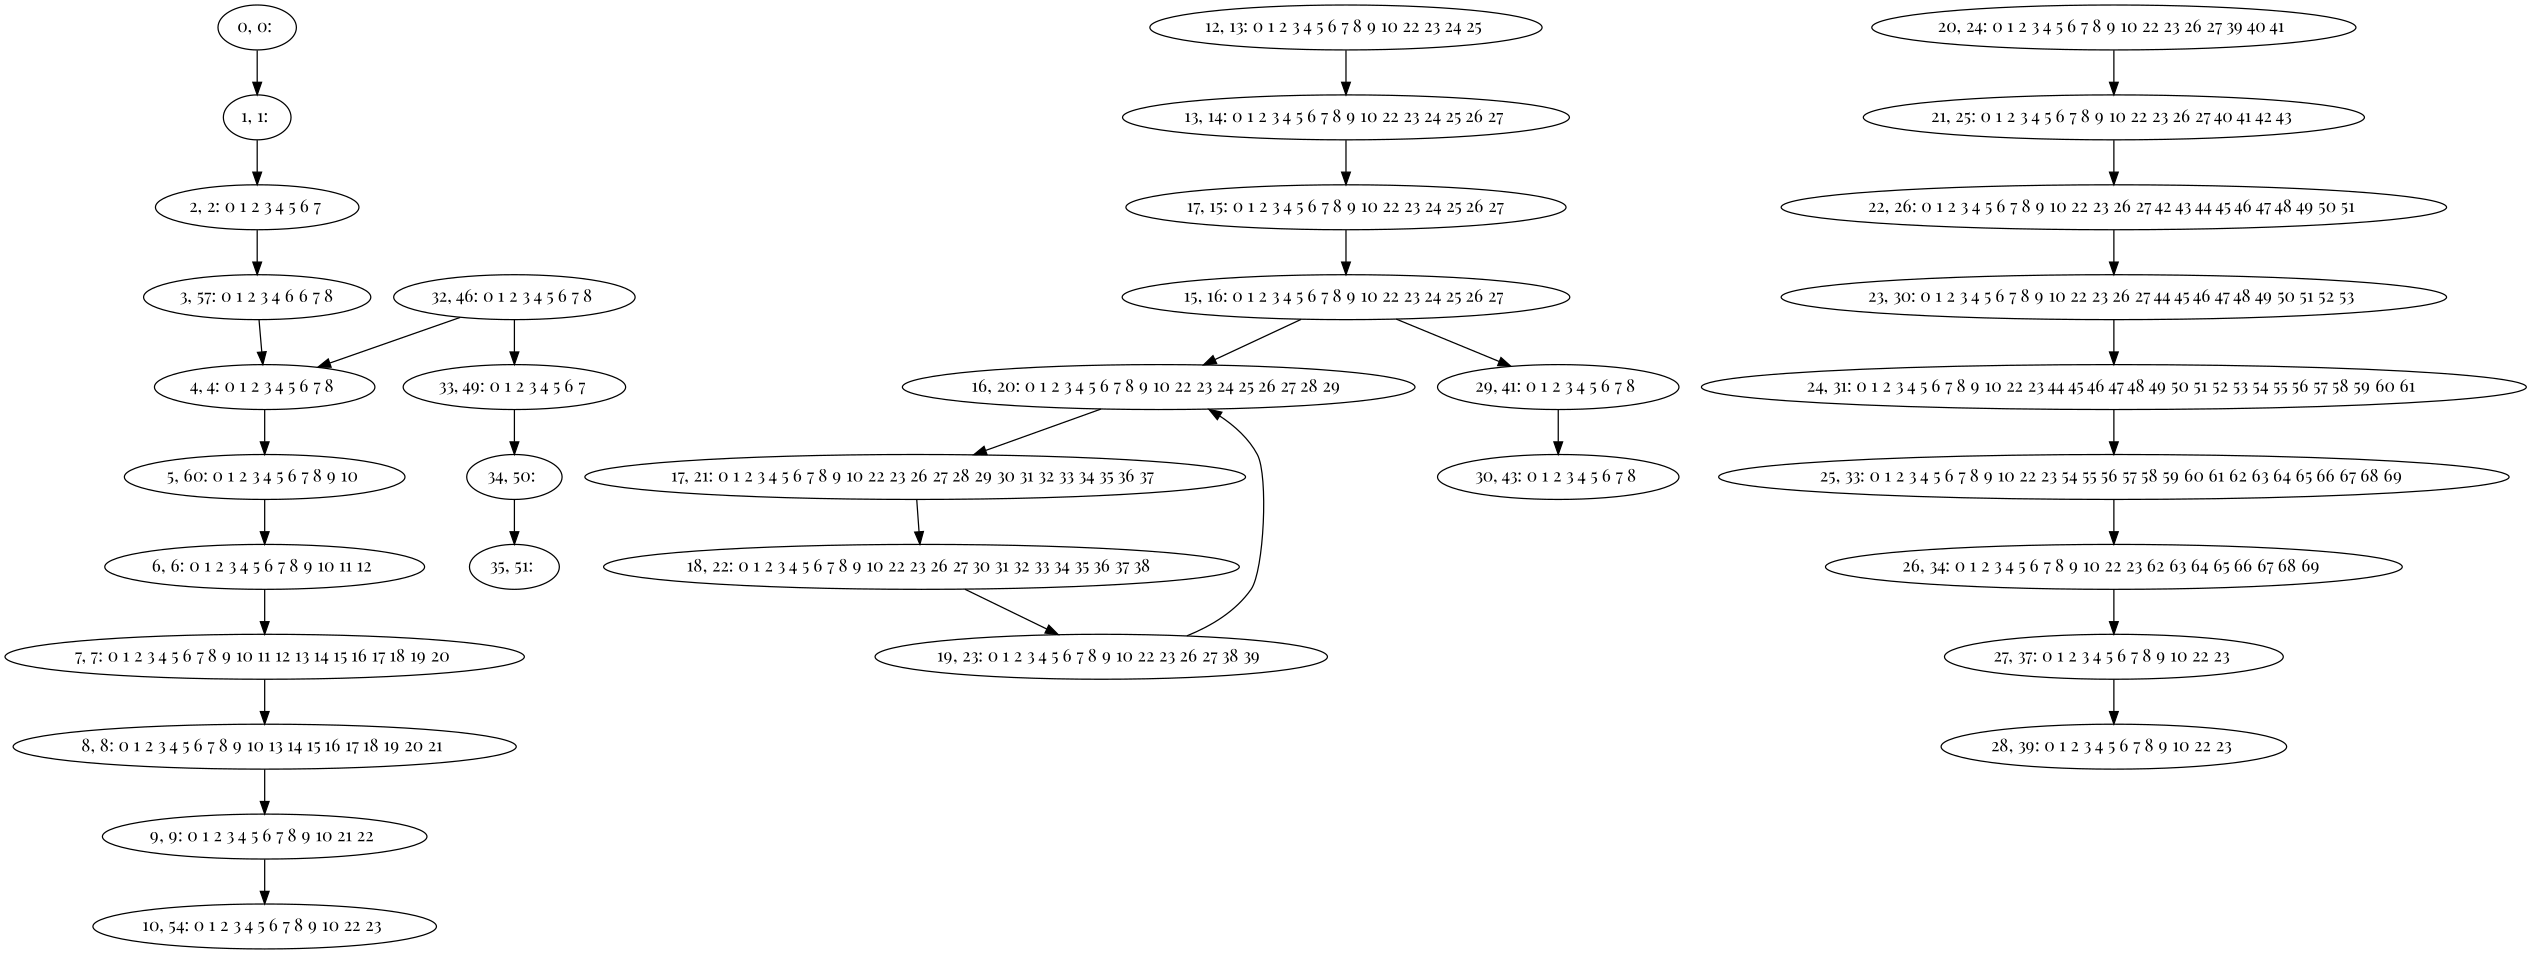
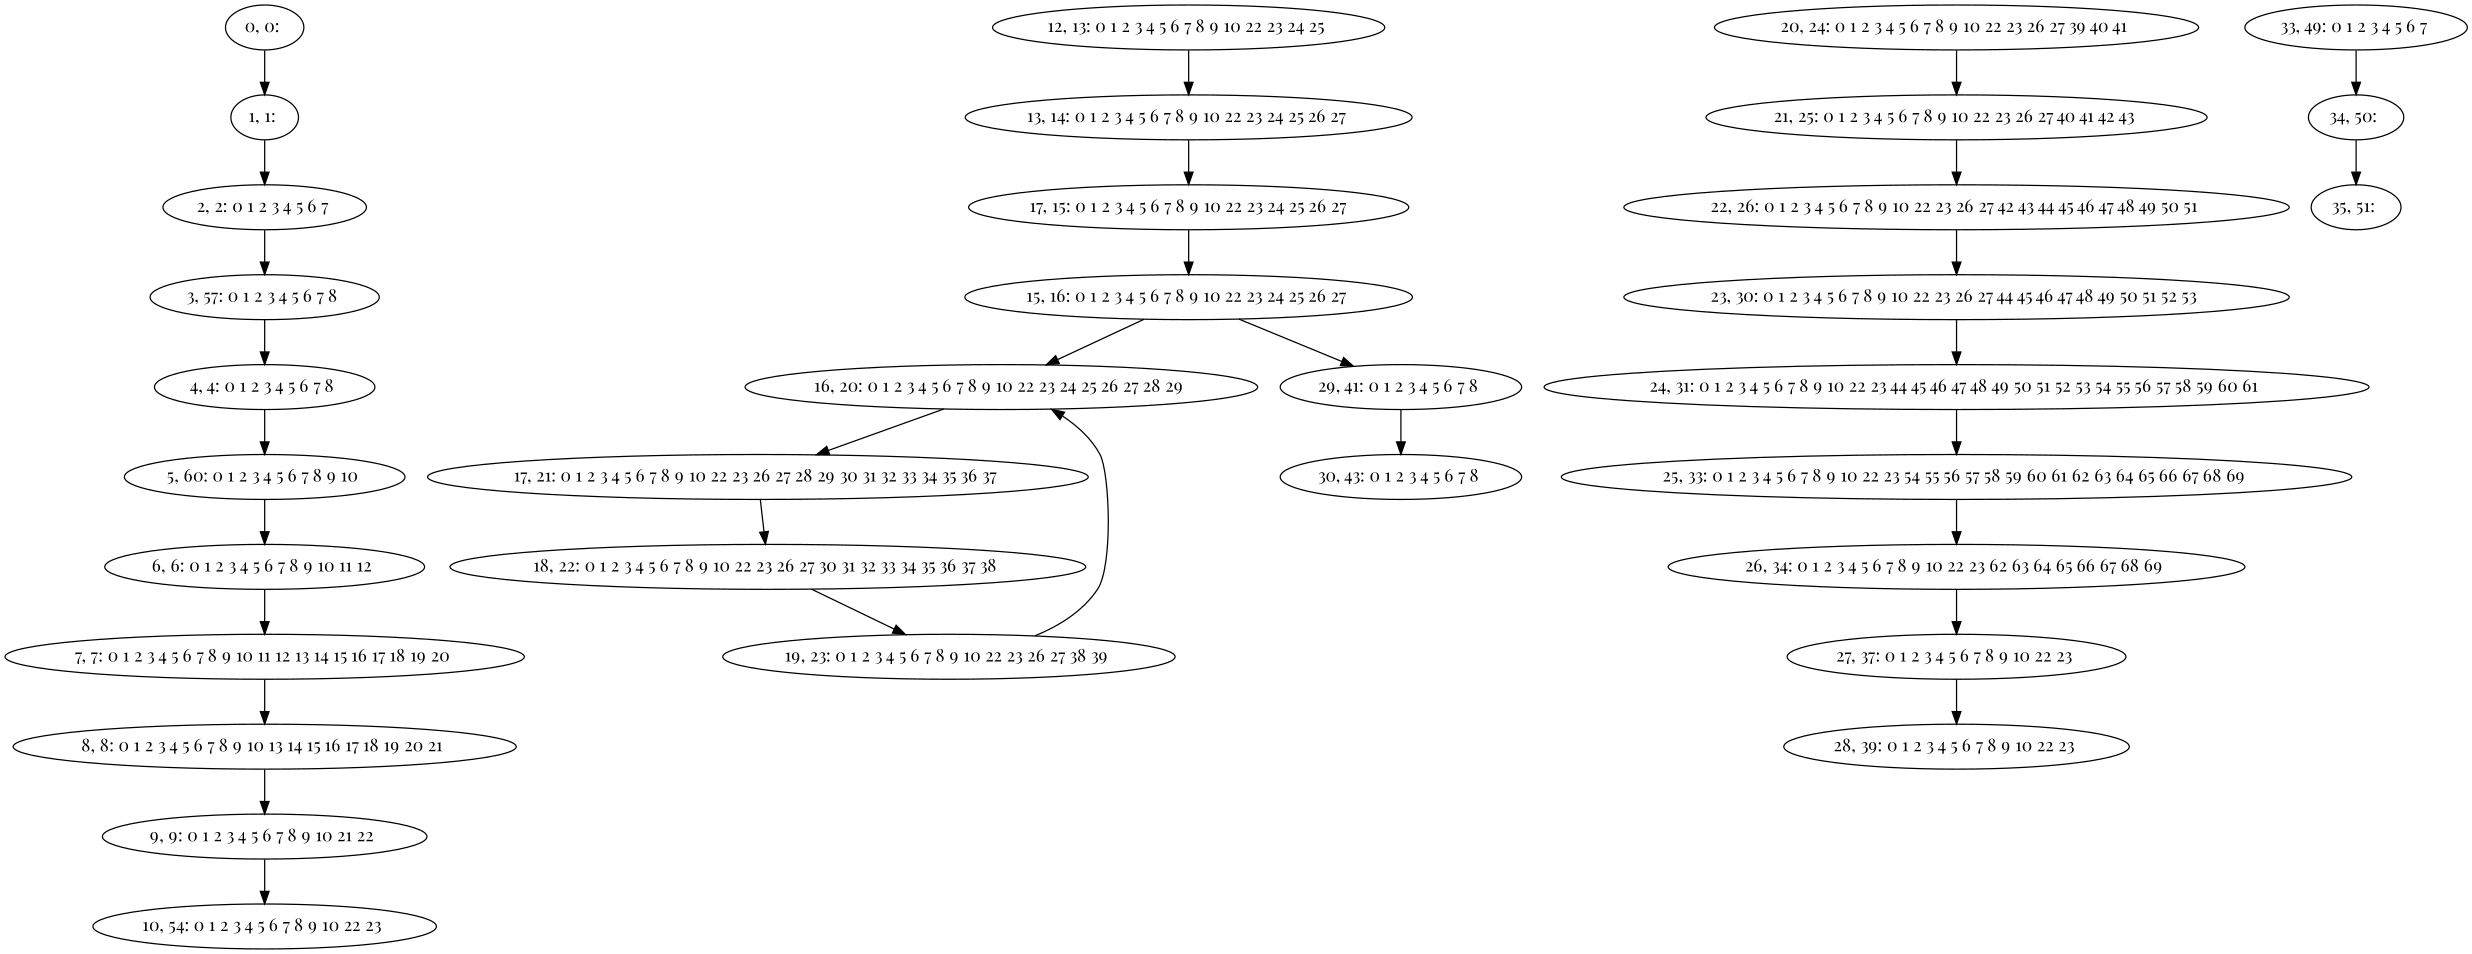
node "3, 57: 0 1 2 3 4 6 6 7 8": label "3, 57: 0 1 2 3 4 6 6 7 8" -> "3, 57: 0 1 2 3 4 5 6 7 8"
node "32, 46: 0 1 2 3 4 5 6 7 8": removed
